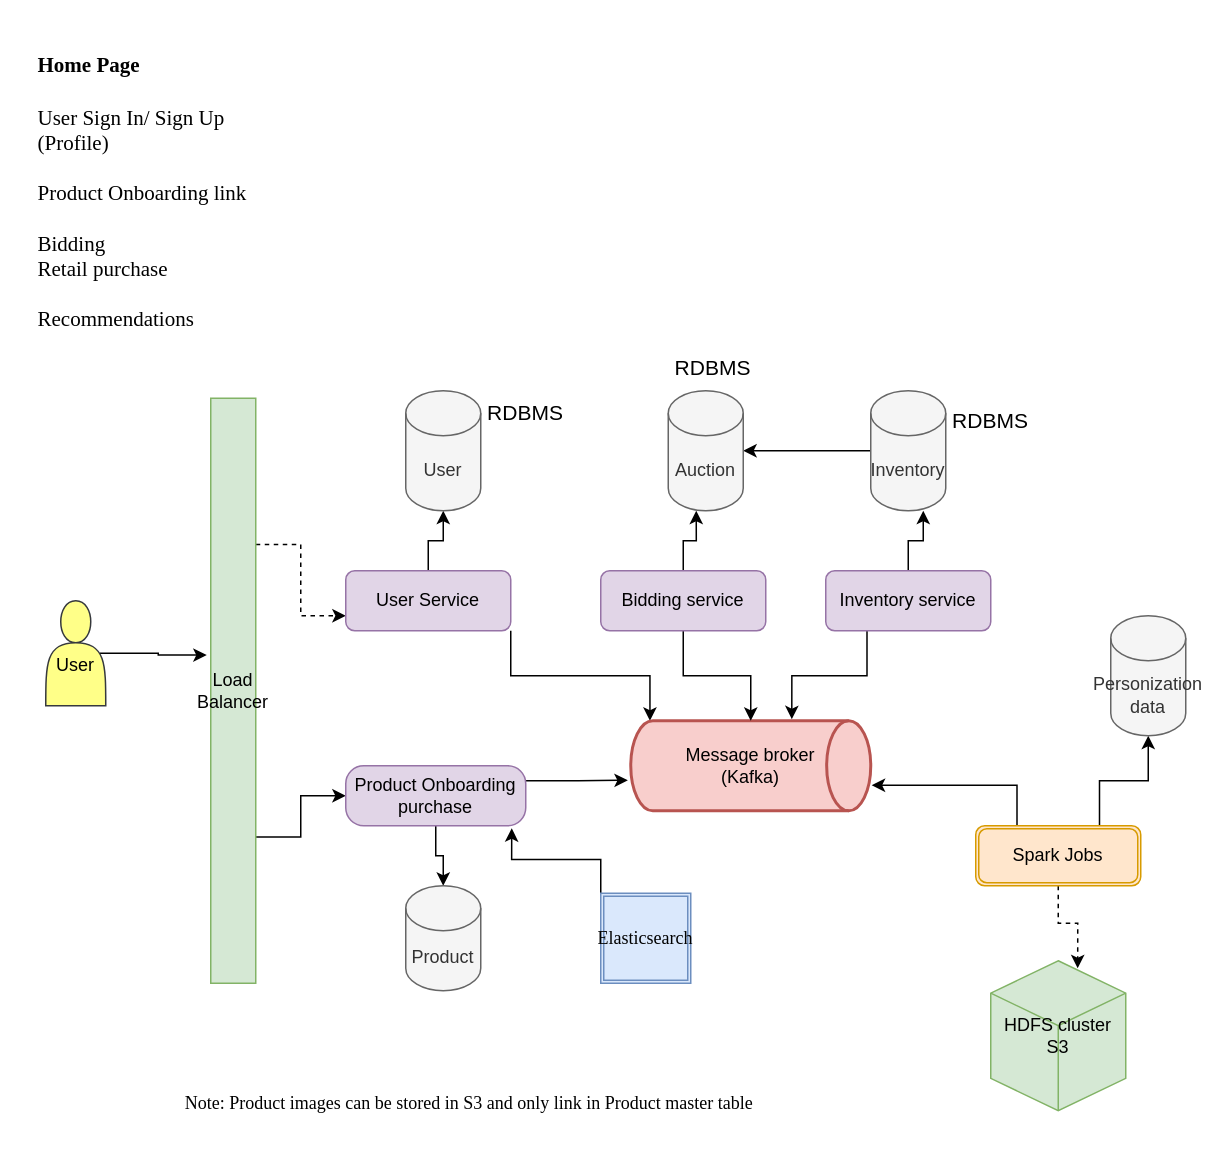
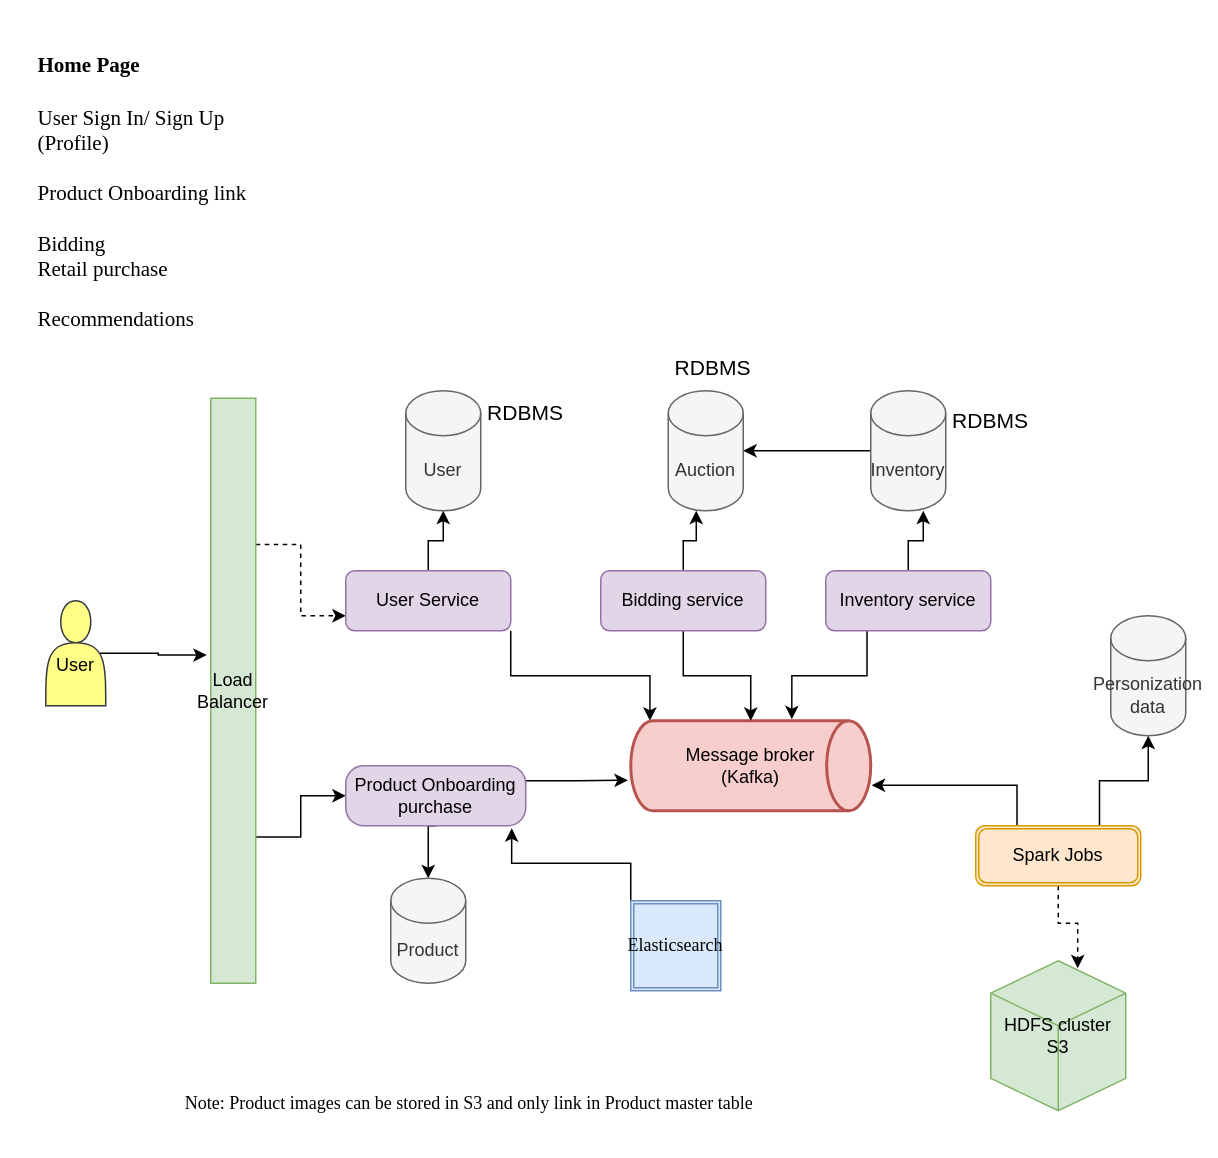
node "Product": moved (443, 938) -> (428, 931)
node "Elasticsearch": moved (646, 938) -> (676, 946)
